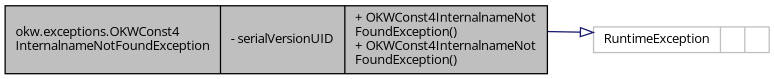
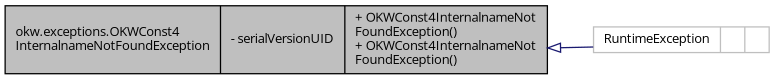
edge "okw.exceptions.OKWConst4" -> "RuntimeException": reversed
